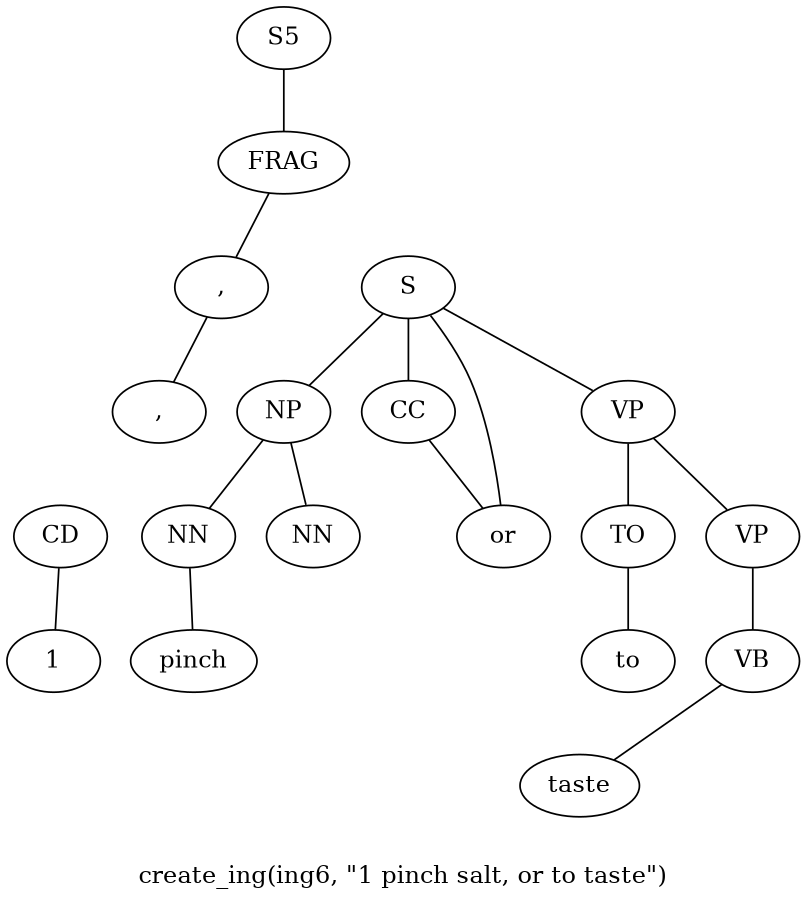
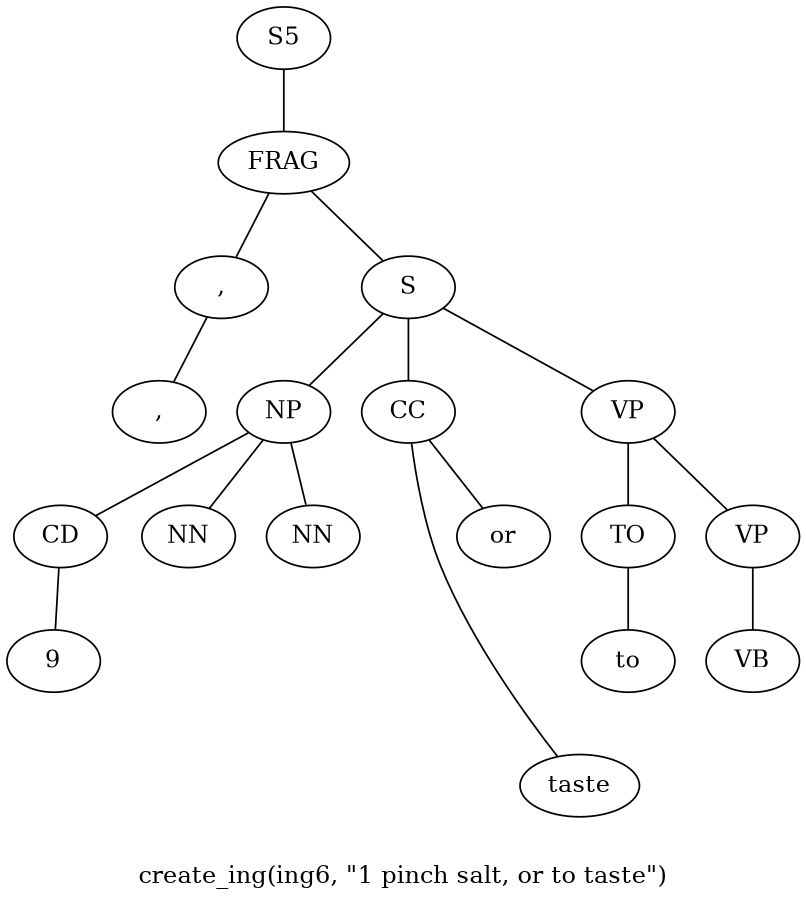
edge "S" -- "or": now "S" -- "FRAG"
edge "NP" -- "CD": added
node "1": label "1" -> "9"
node "pinch": removed
edge "VB" -- "taste": now "CC" -- "taste"
